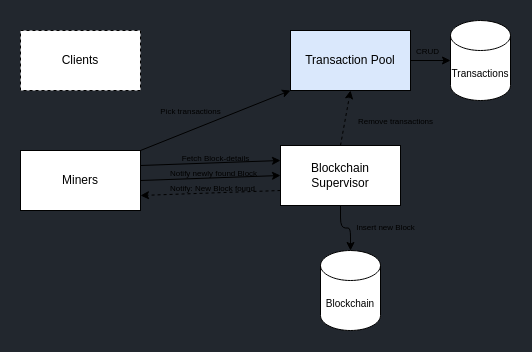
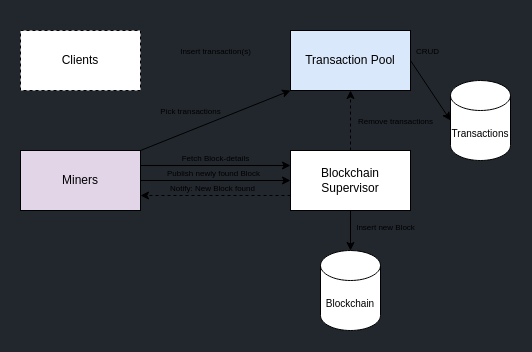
node "Insert transaction(s)": added
node "Transactions": moved (481, 61) -> (481, 121)
node "Notify newly found Block": label "Notify newly found Block" -> "Publish newly found Block"
node "Blockchain Supervisor": moved (341, 176) -> (351, 181)
node "Miners": fillcolor #ffffff -> #e1d5e7
